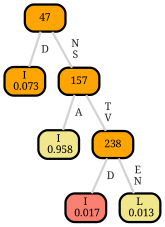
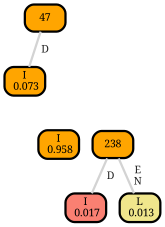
node "157": removed
node "I 0.958": fillcolor khaki -> orange
